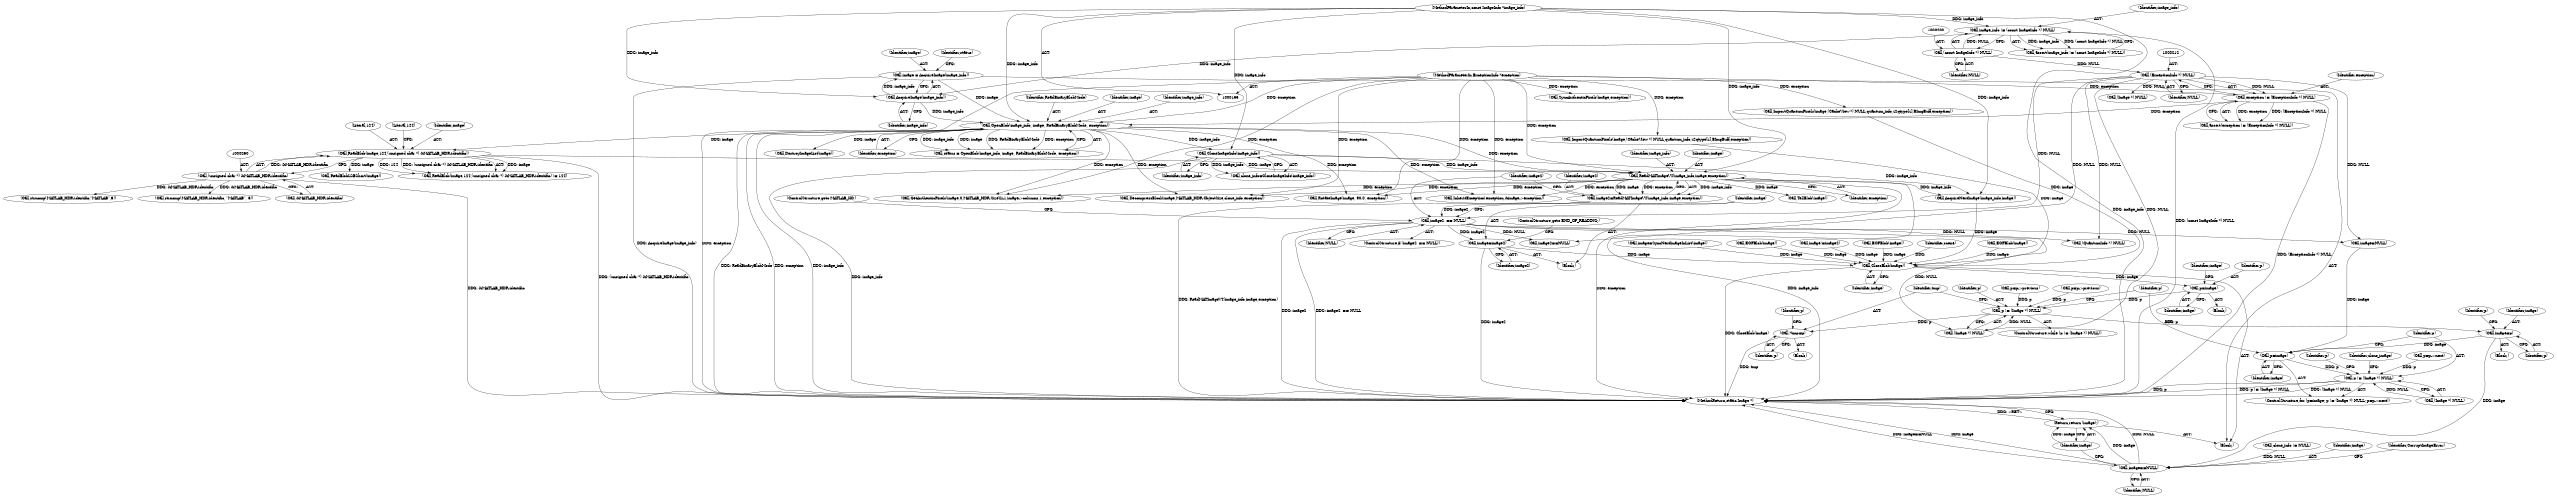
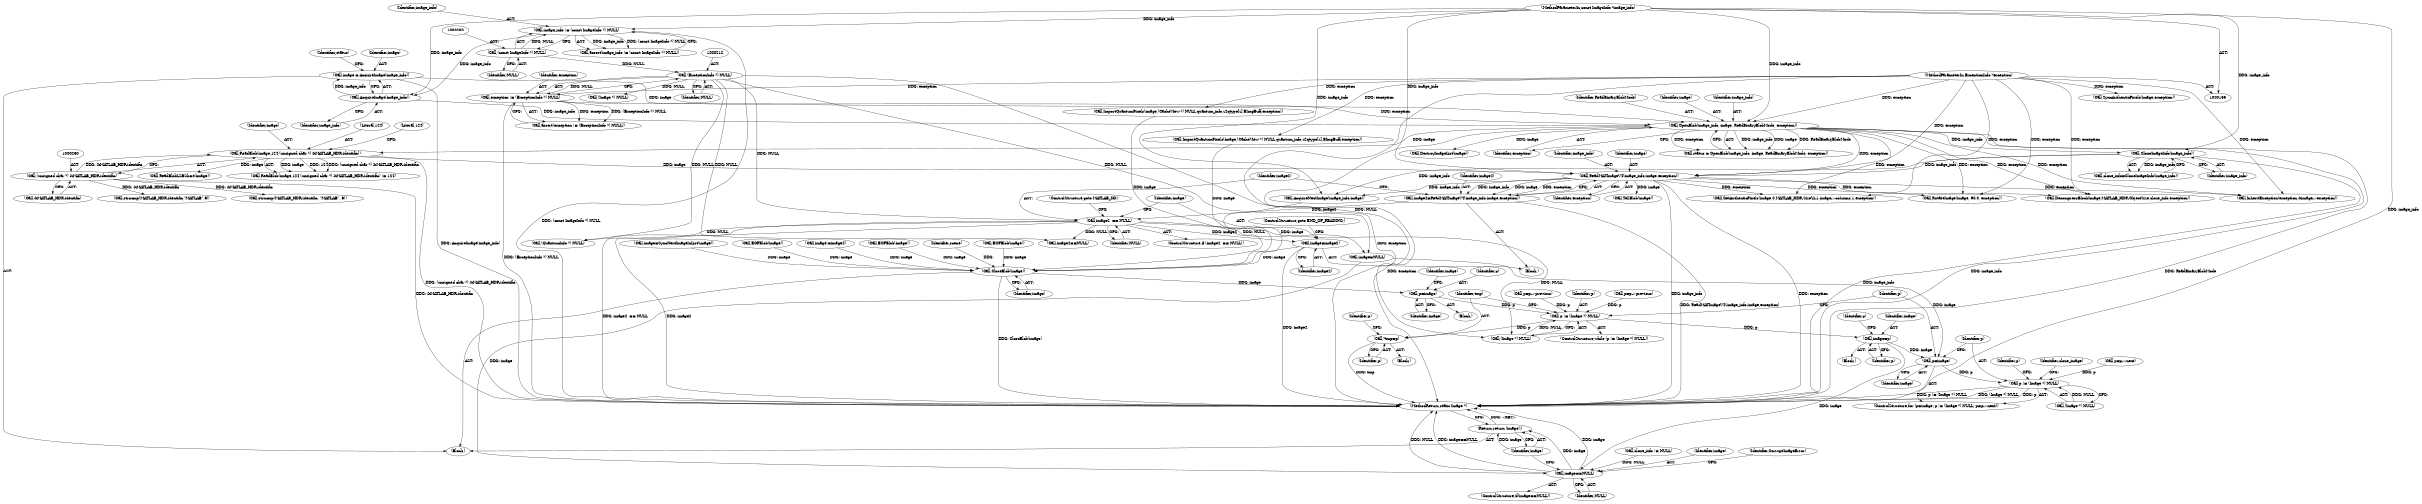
edge "(Call,image=NULL)" -> "(Call,image==NULL)": added, label "DDG: image"
node "(ControlStructure,if(image==NULL))": added
